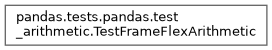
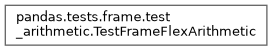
node "pandas.tests.pandas.test _arithmetic.TestFrameFlexArithmetic": label "pandas.tests.pandas.test _arithmetic.TestFrameFlexArithmetic" -> "pandas.tests.frame.test _arithmetic.TestFrameFlexArithmetic"
